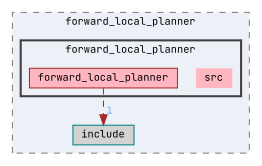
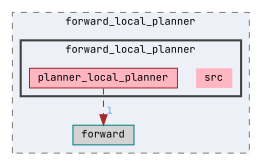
node "forward_local_planner": label "forward_local_planner" -> "planner_local_planner"
node "include": label "include" -> "forward"
